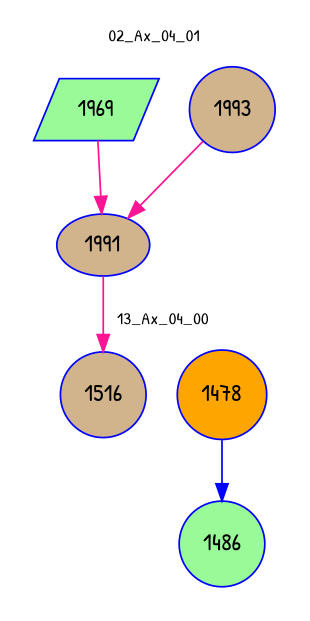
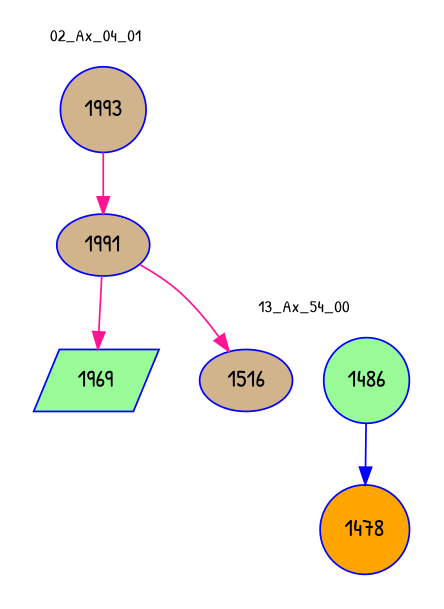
edge "1969" -> "1991": reversed
cluster "13_Ax_04_00": label "13_Ax_04_00" -> "13_Ax_54_00"
node "1516": shape circle -> ellipse
edge "1478" -> "1486": reversed
